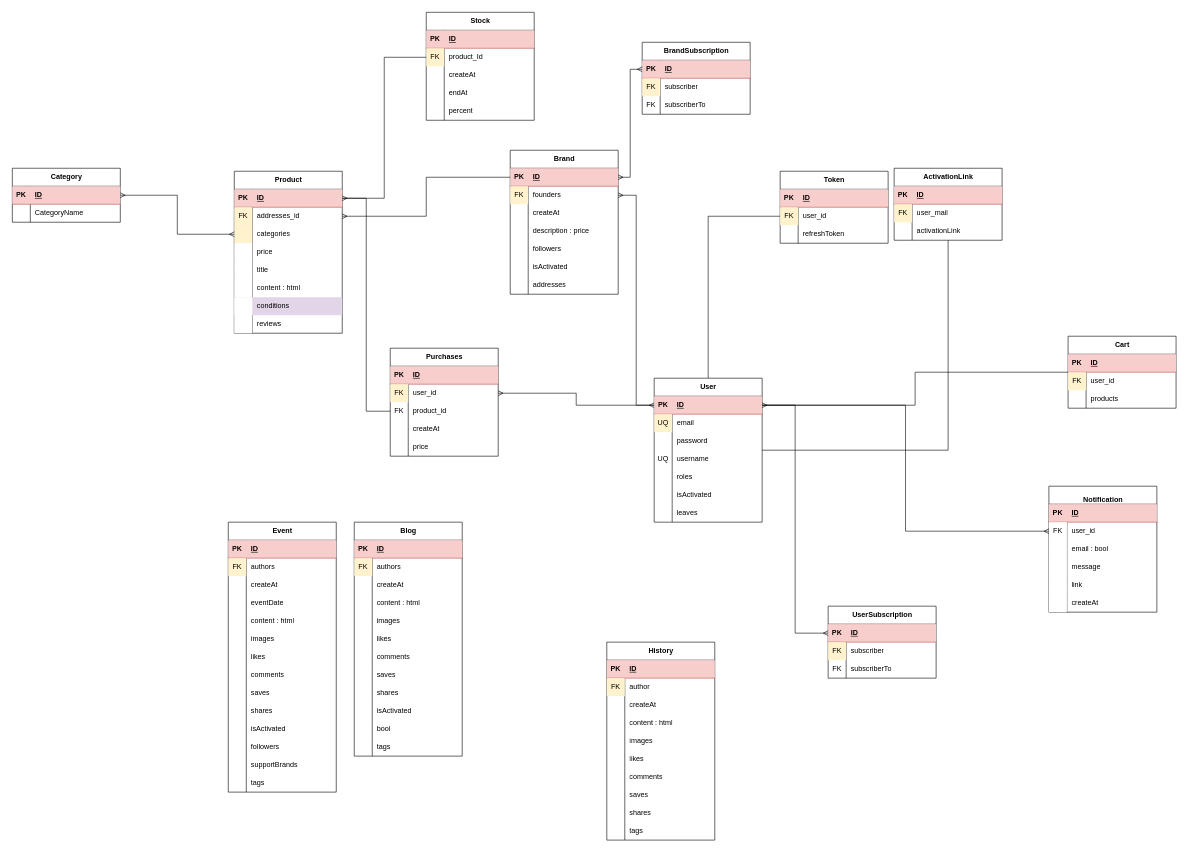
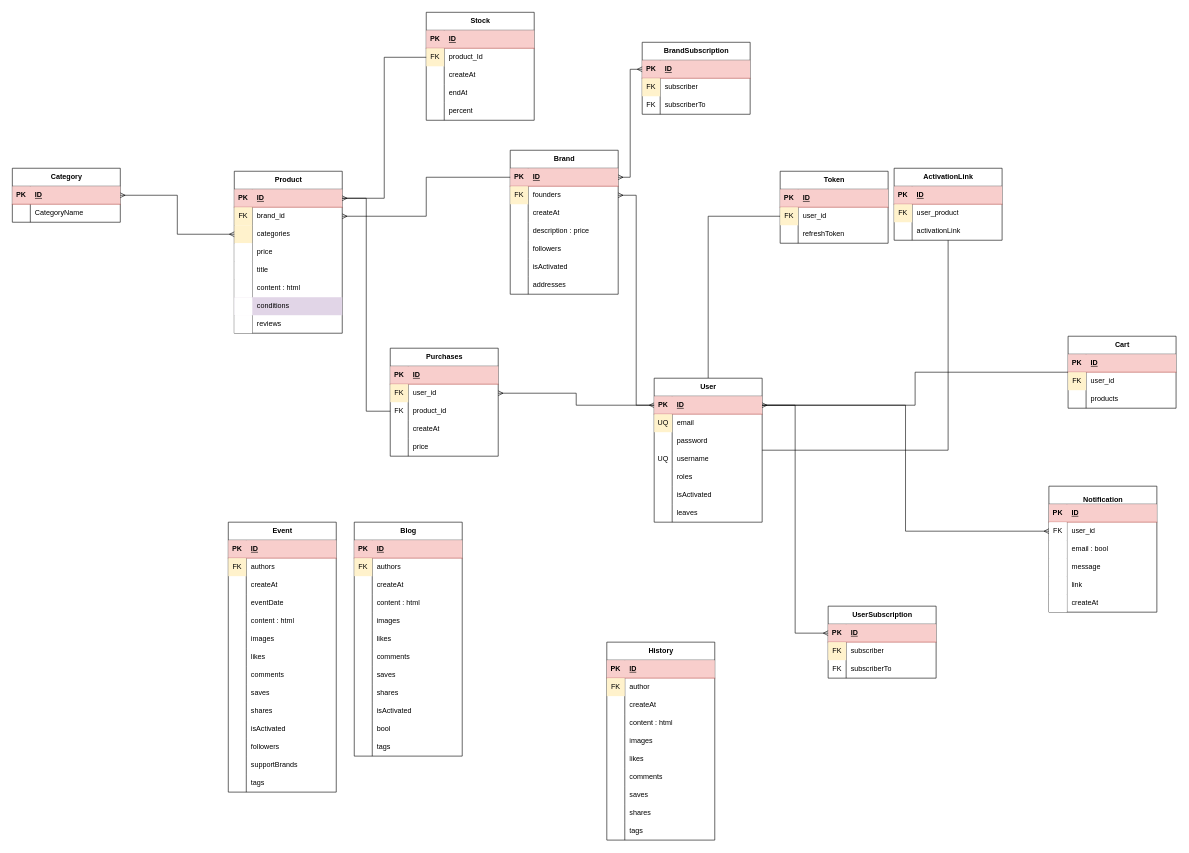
node "user_mail": label "user_mail" -> "user_product"
node "addresses_id": label "addresses_id" -> "brand_id"
